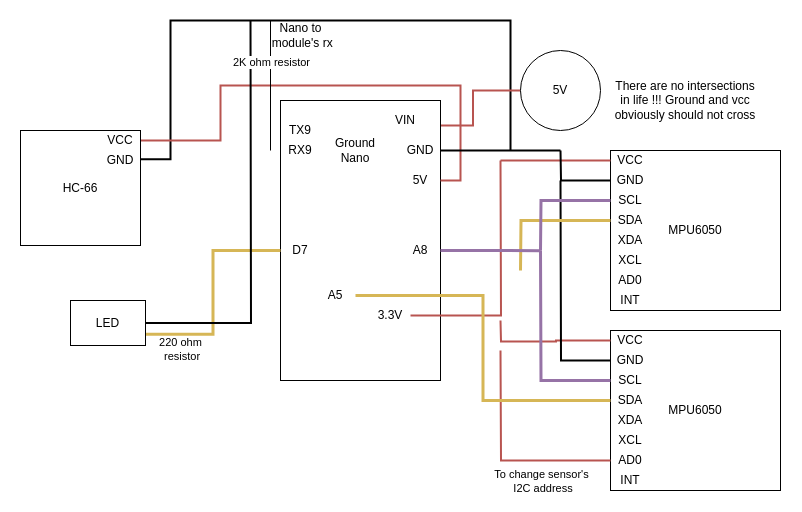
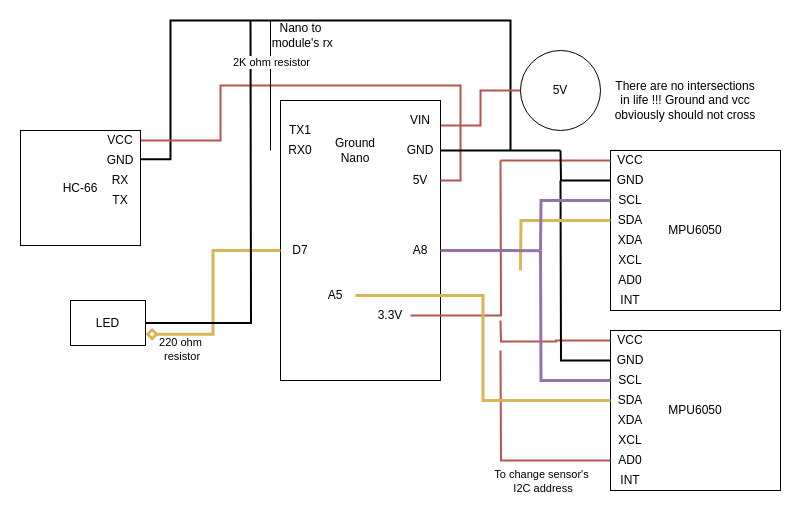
node "VIN": moved (406, 121) -> (421, 121)
node "TX9": label "TX9" -> "TX1"
node "RX9": label "RX9" -> "RX0"
node "RX": added
node "TX": added
edge "D7" -- "LED": arrowhead none -> diamond
